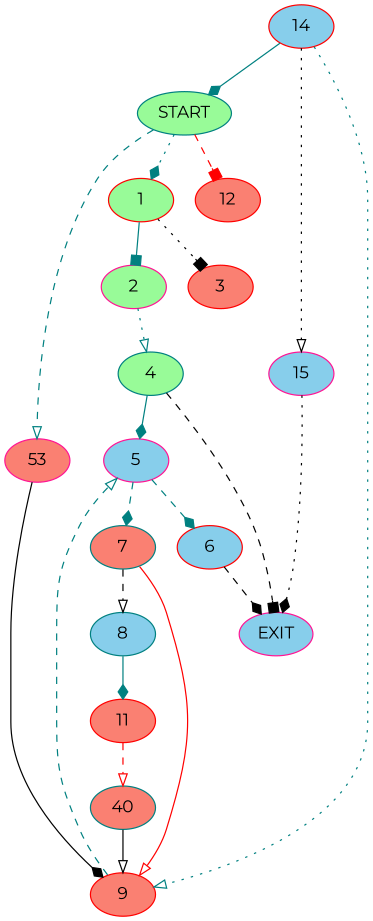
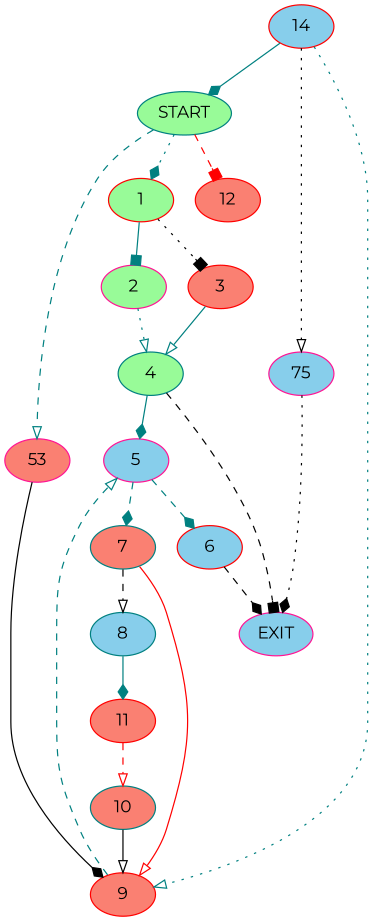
edge "3" -> "4": added
node "15": label "15" -> "75"
node "40": label "40" -> "10"
